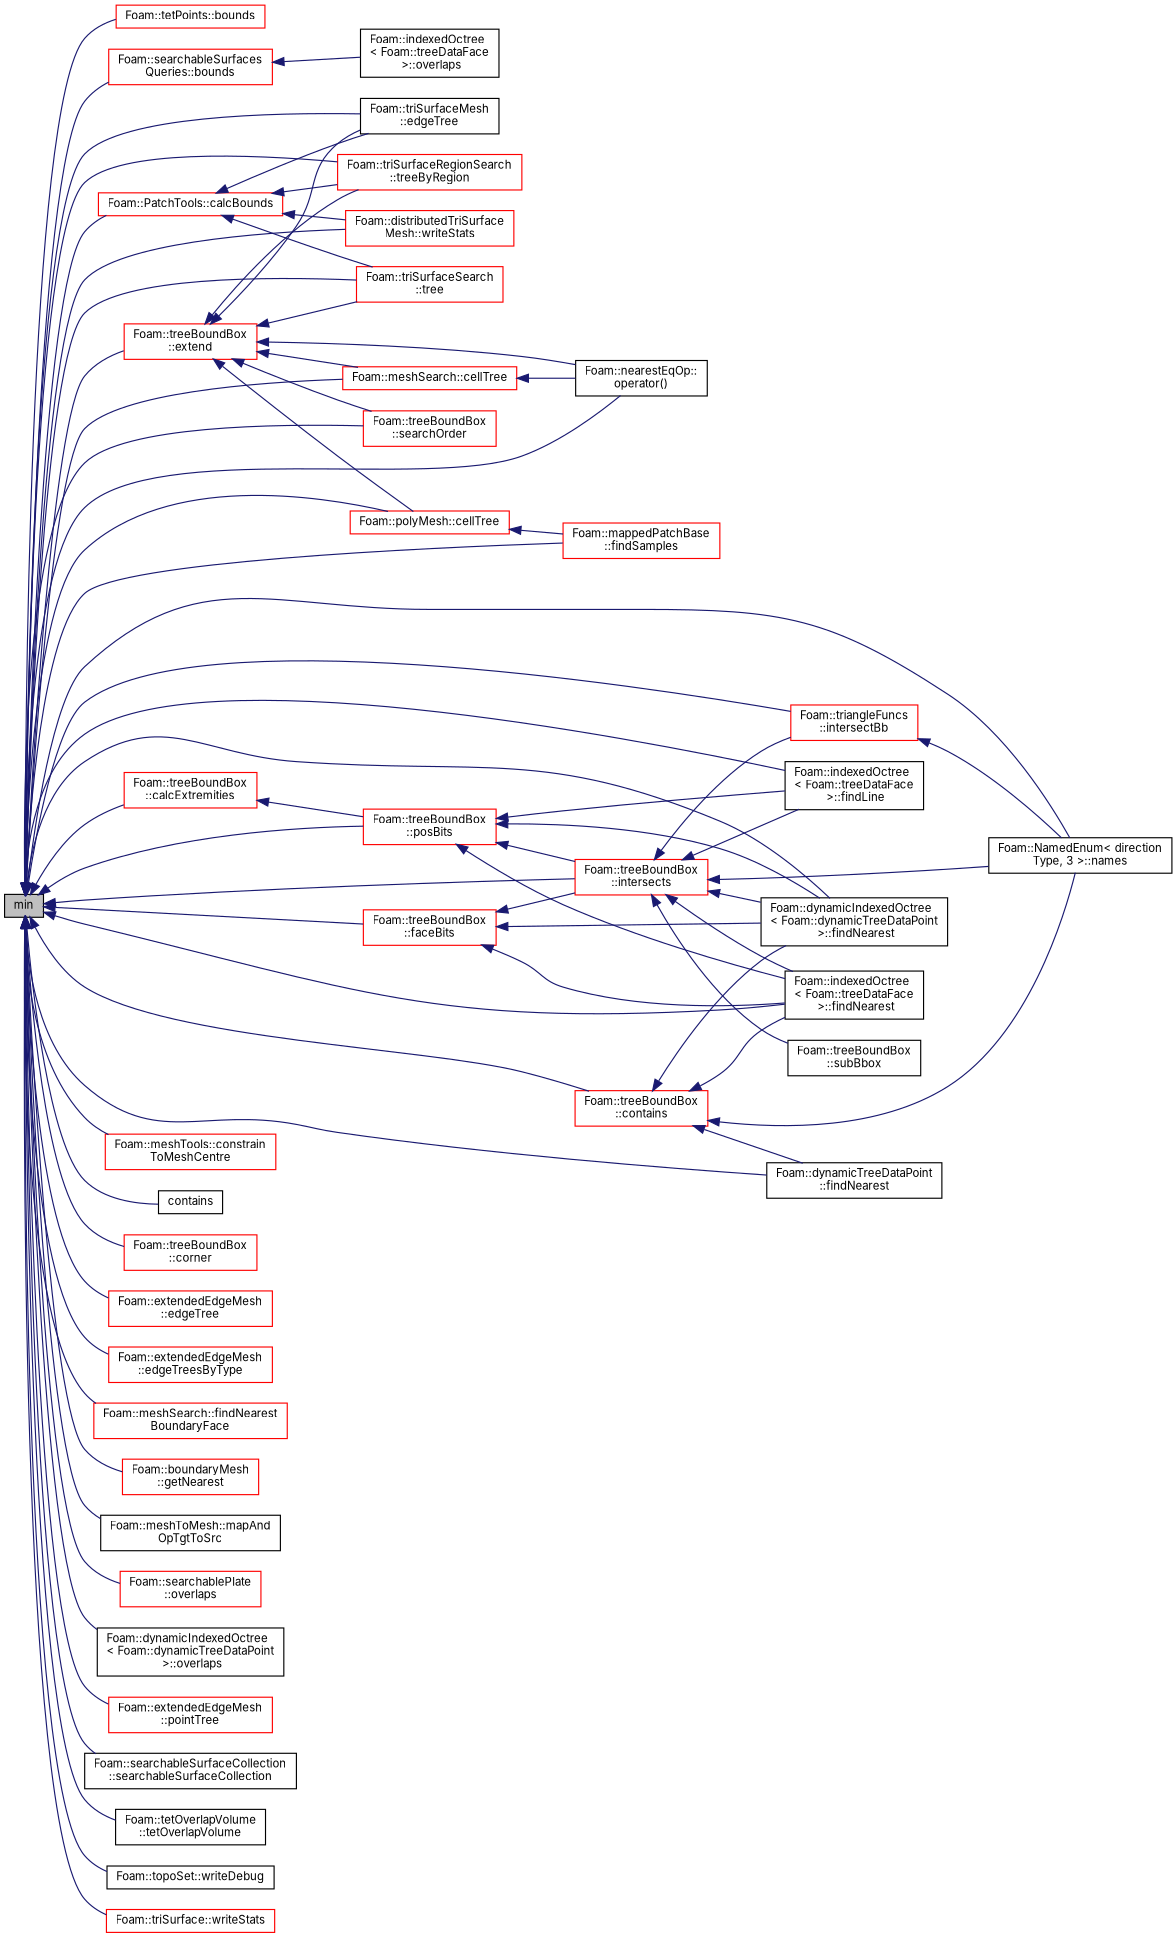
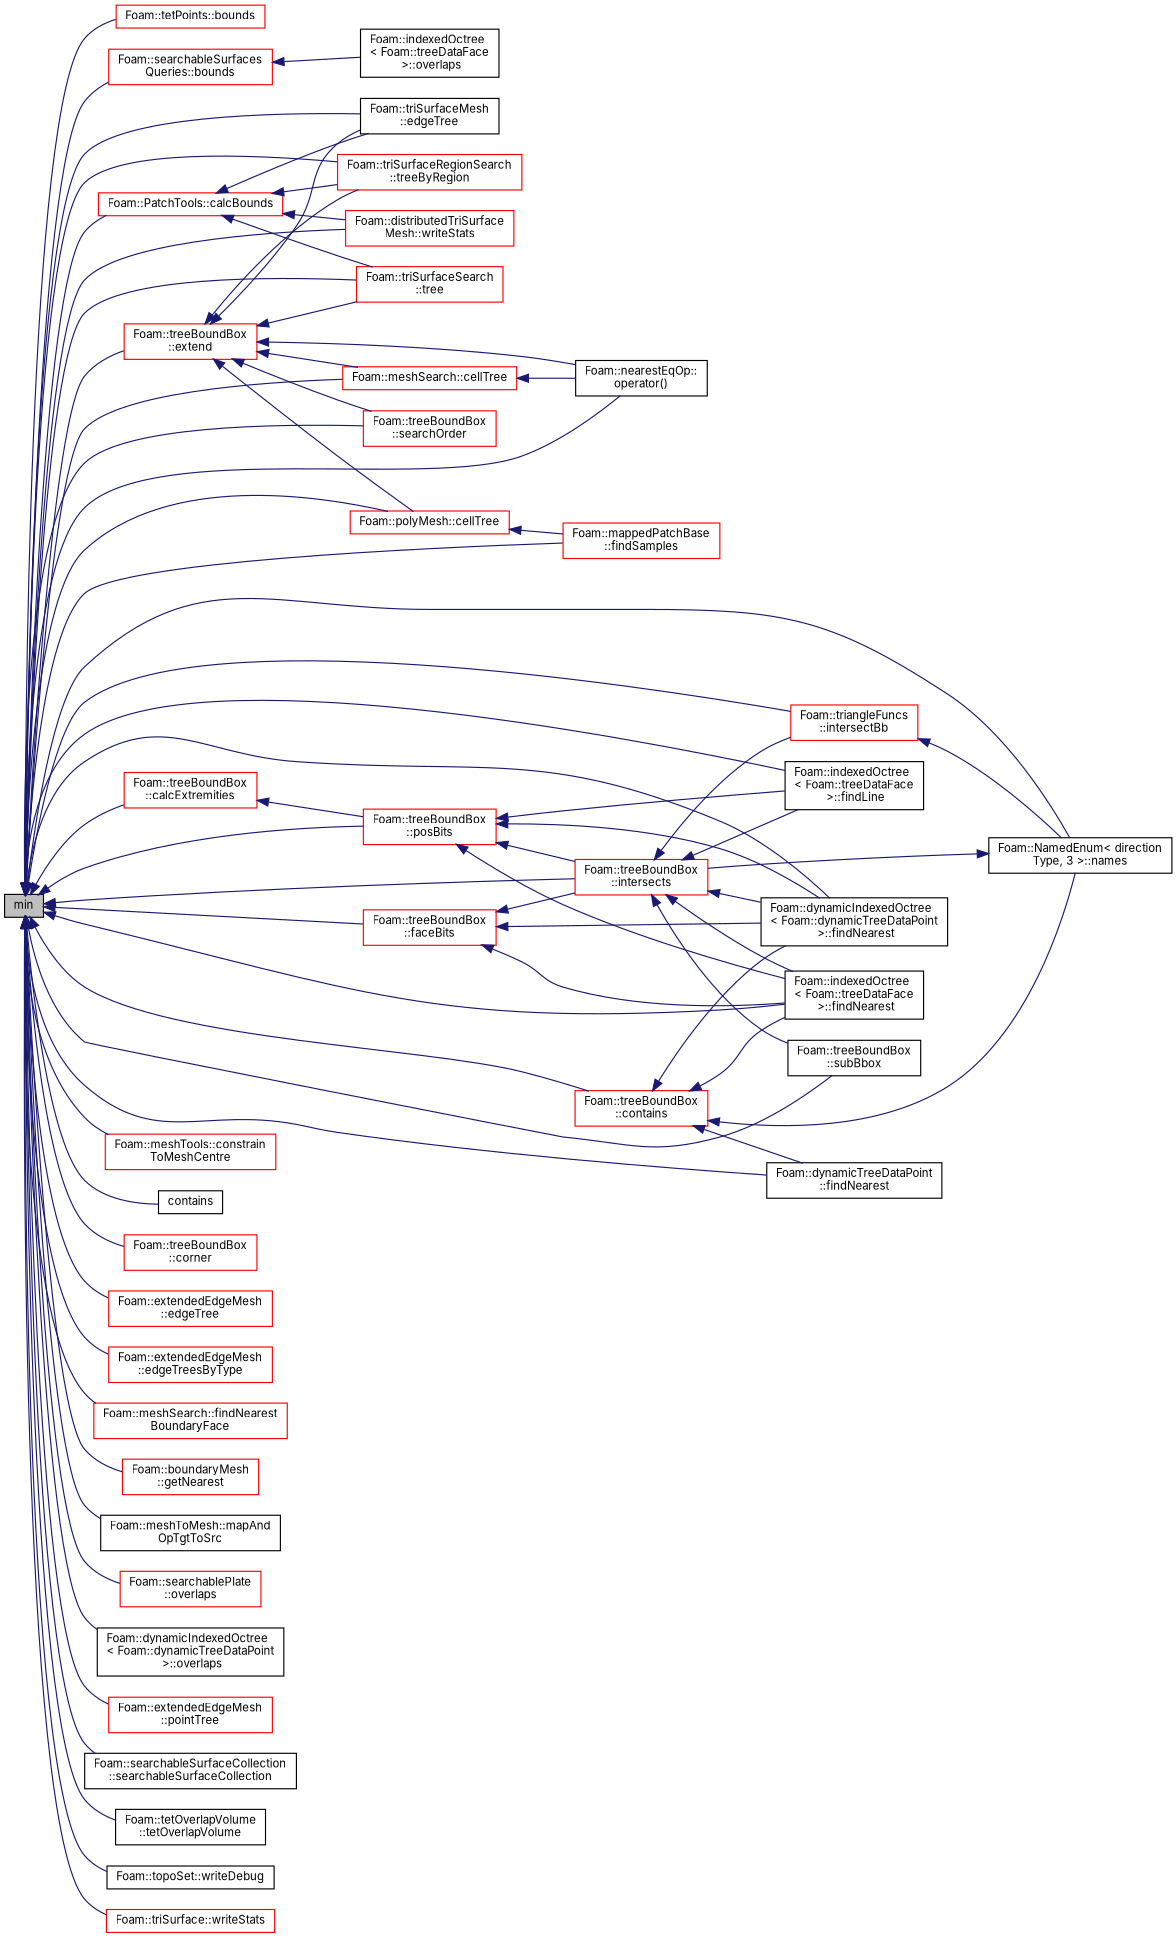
edge "Foam::NamedEnum< direction Type, 3 >::names" -> "Foam::treeBoundBox ::intersects": reversed
edge "Foam::treeBoundBox ::subBbox" -> "min": added
